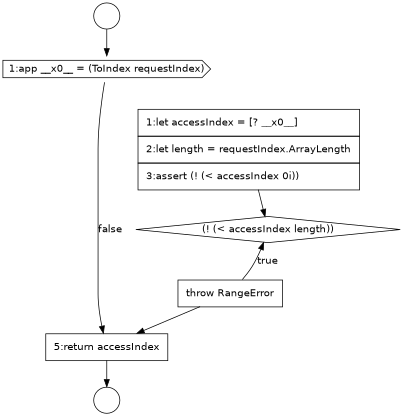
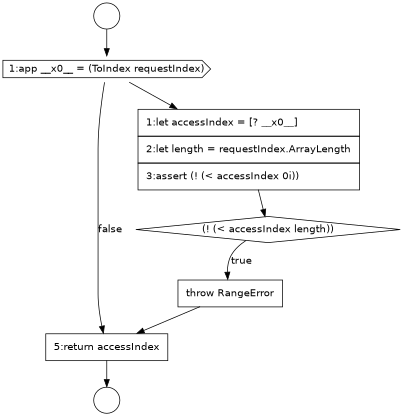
edge "1:app __x0__ = (ToIndex requestIndex)" -> "1:let accessIndex = [? __x0__]": added
edge "throw RangeError" -> "(! (< accessIndex length))": reversed
